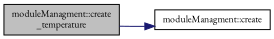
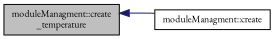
edge "moduleManagment::create _temperature" -> "moduleManagment::create": reversed
